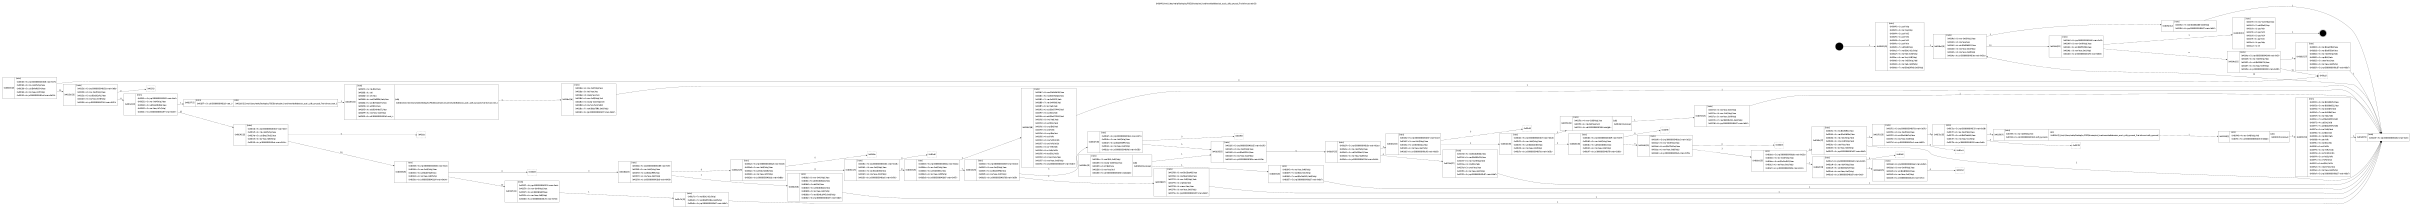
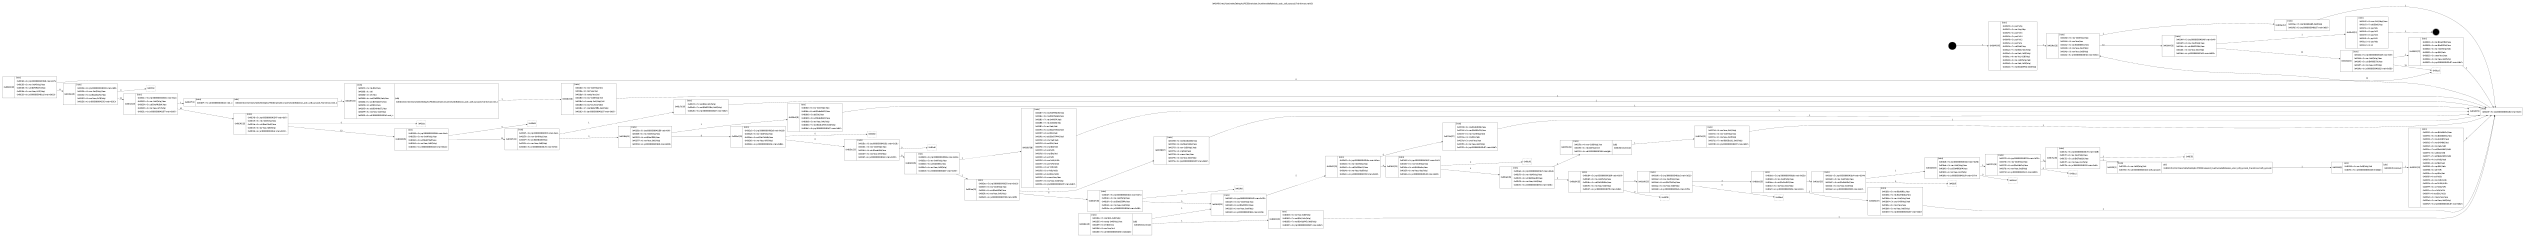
edge "0x40185c [27]" -> "0x401701 [25]": now "0x4016e8 [25]" -> "0x401701 [25]"
edge "0x401b34" -> "0x40158a [25]": now "0x401571 [25]" -> "0x40158a [25]"
